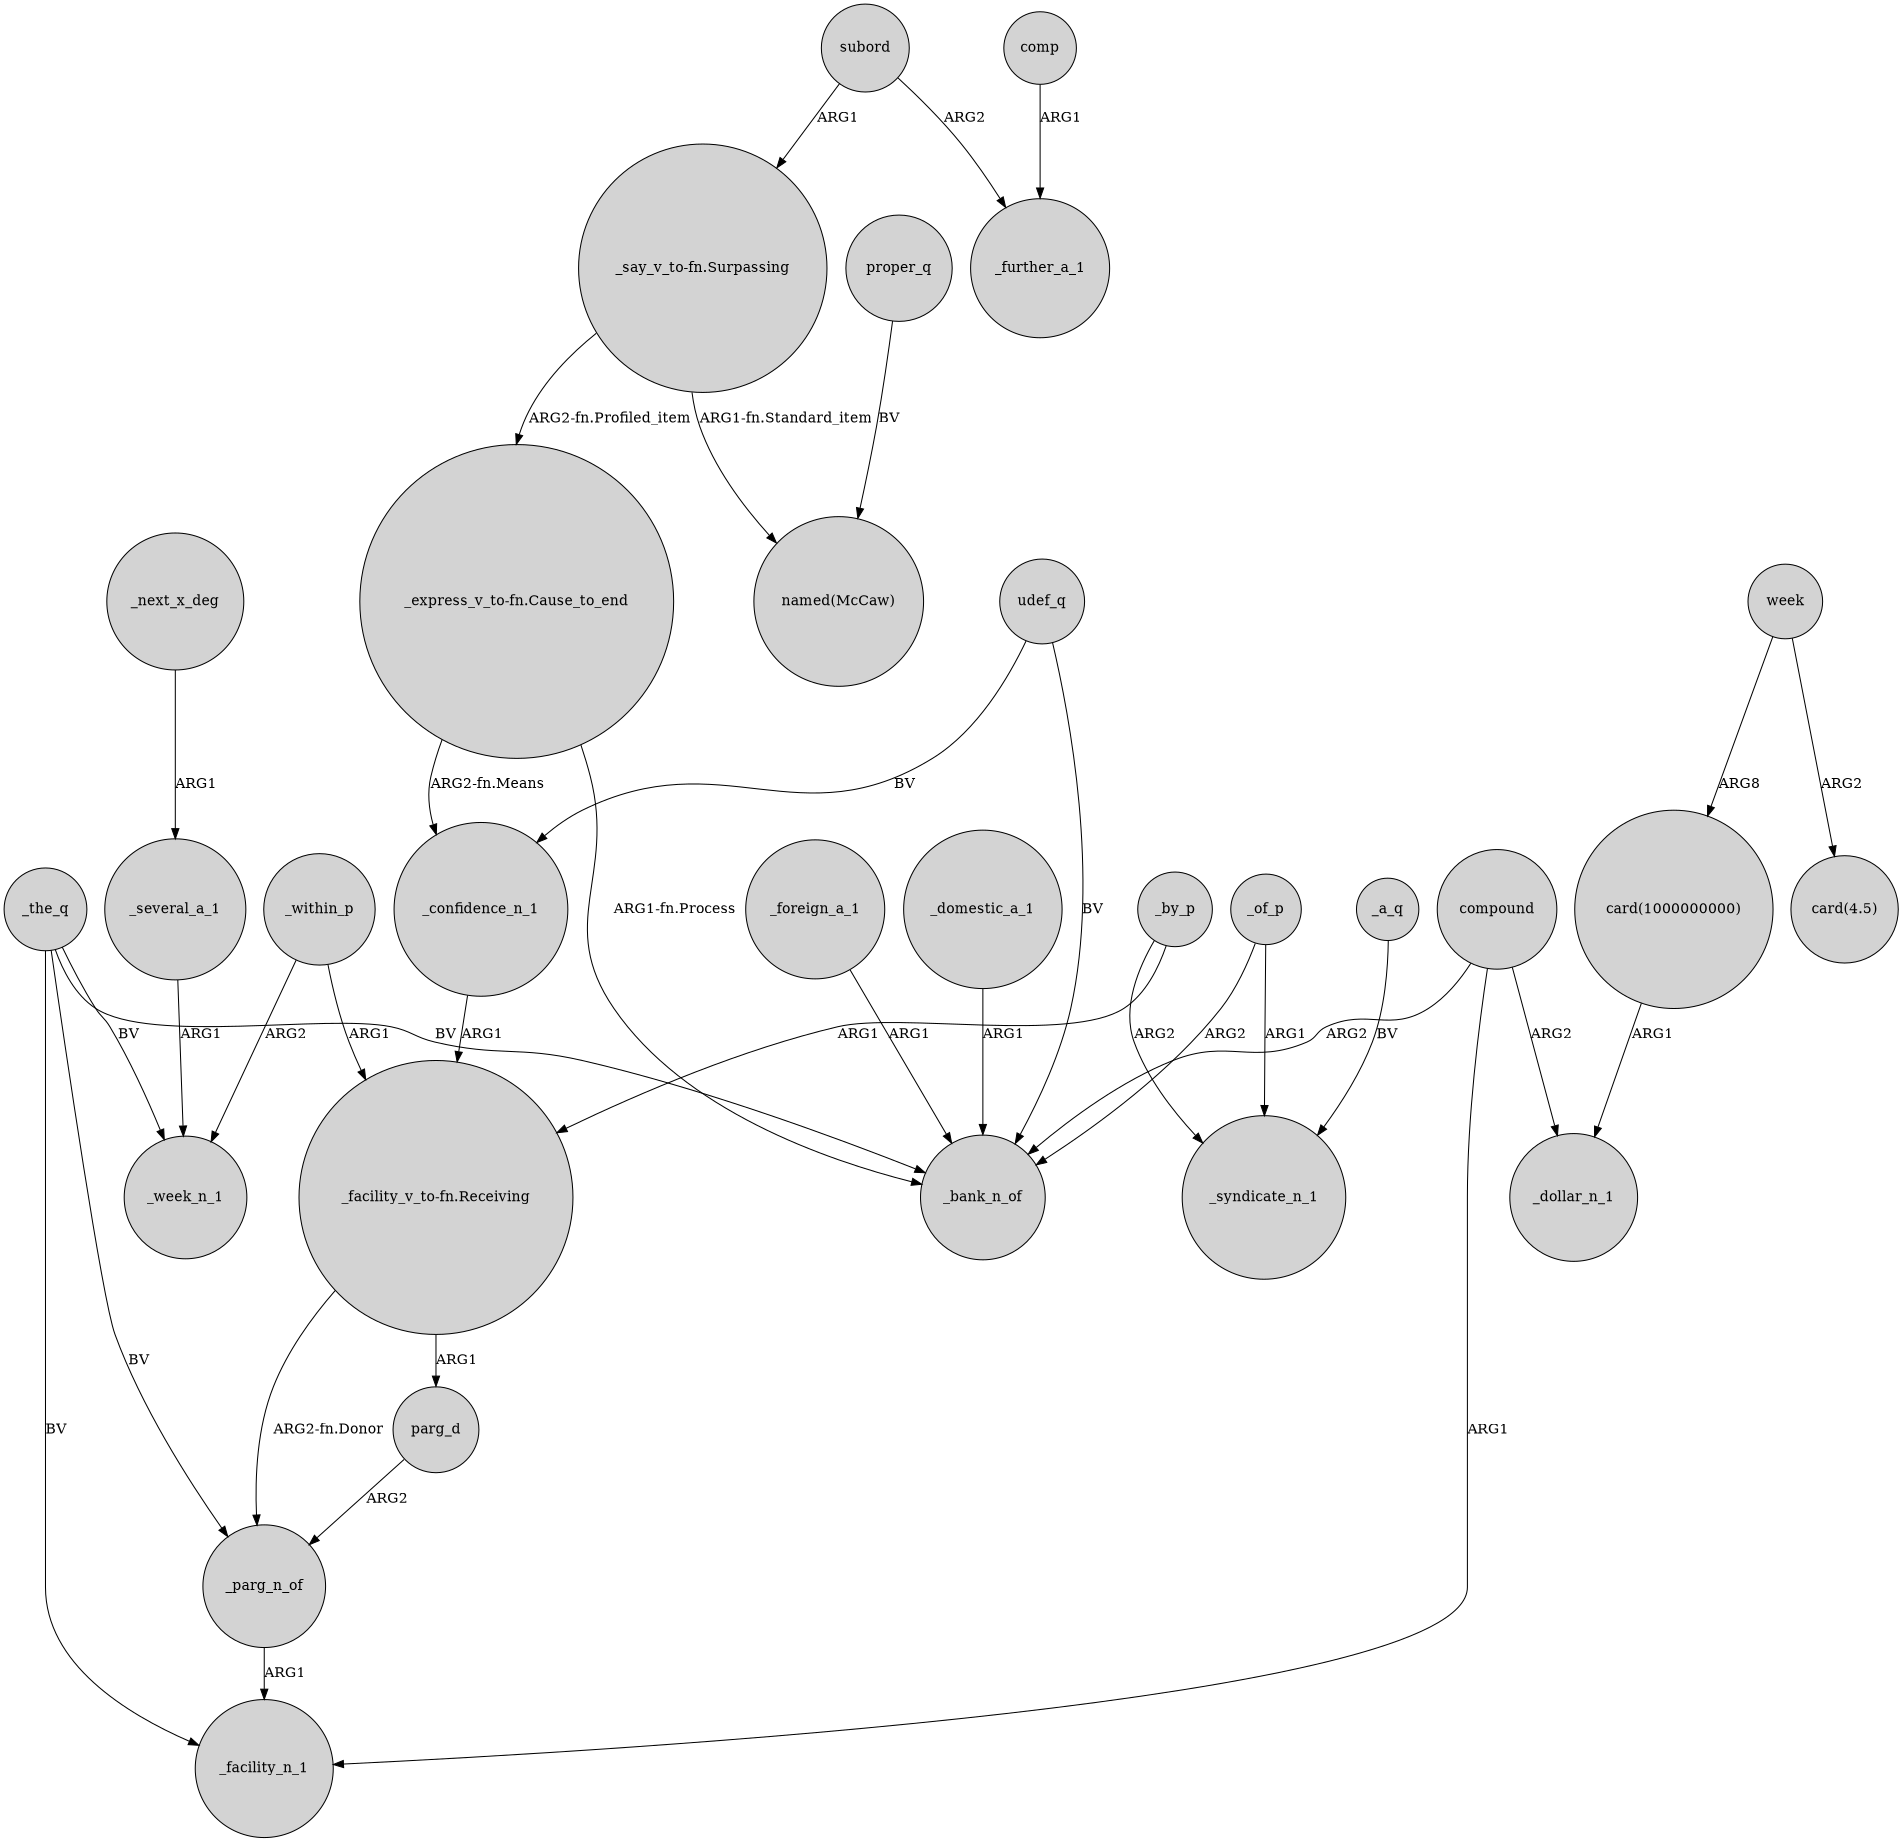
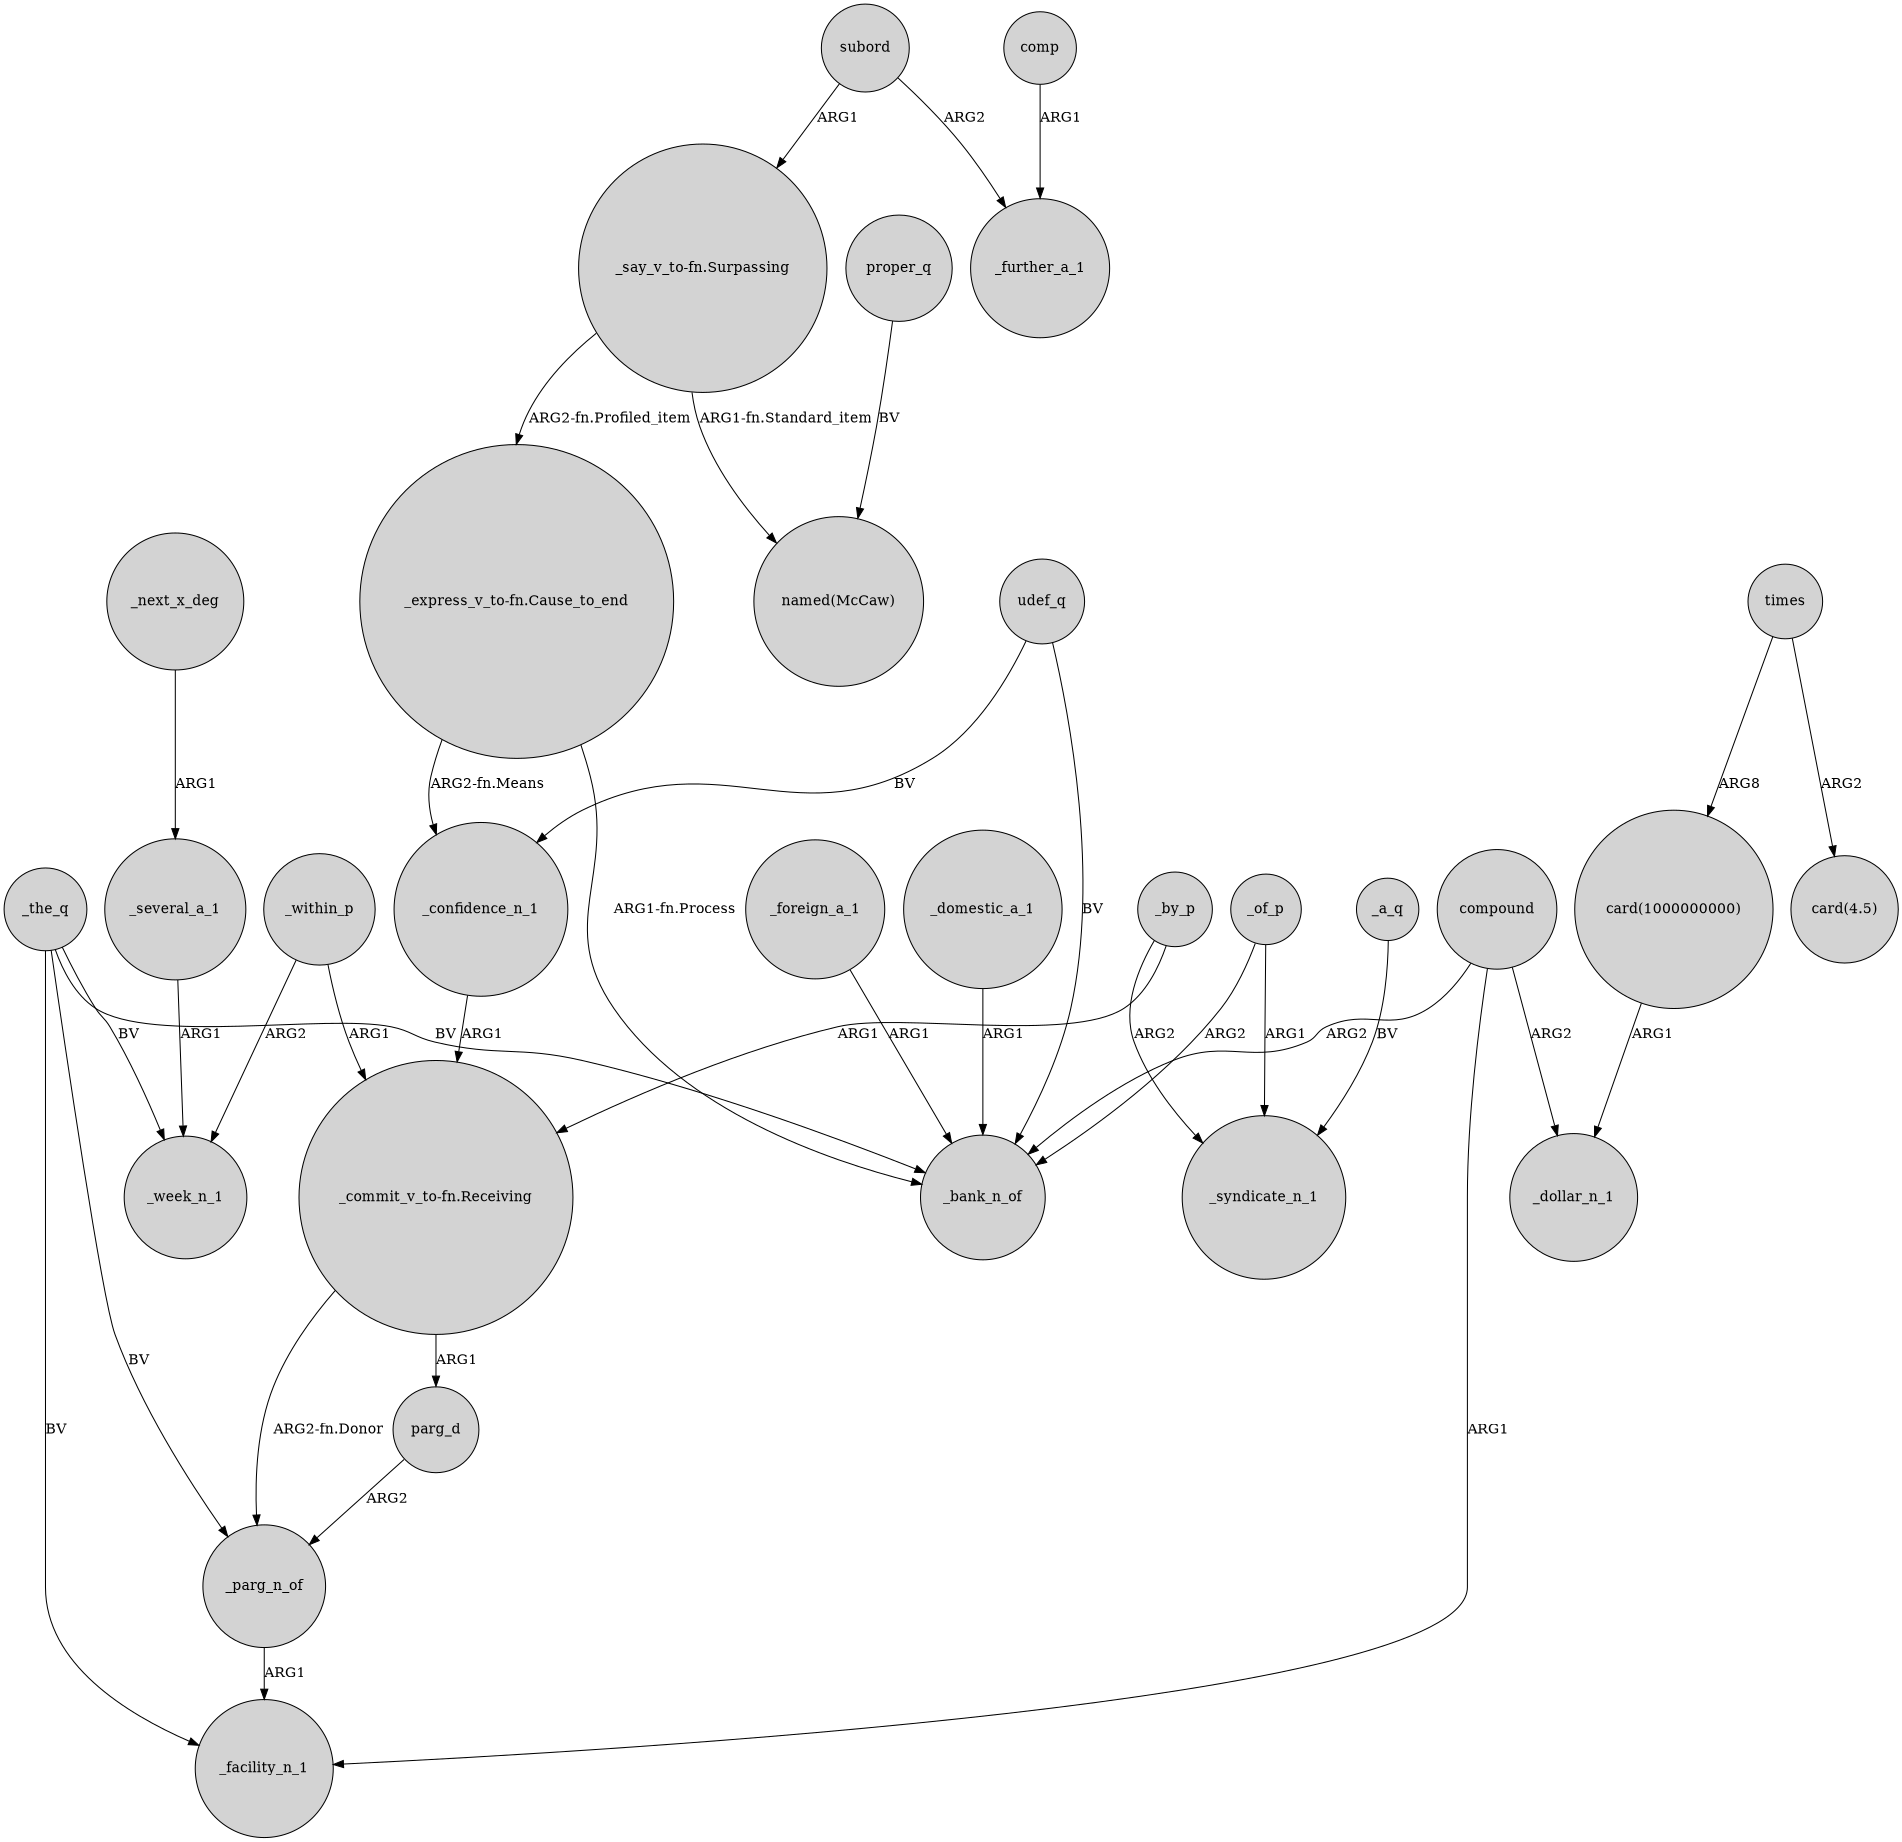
node "week": label "week" -> "times"
node "_facility_v_to-fn.Receiving": label "_facility_v_to-fn.Receiving" -> "_commit_v_to-fn.Receiving"
